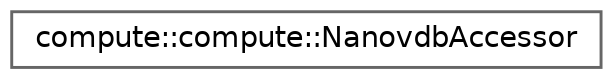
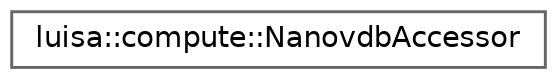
node "compute::compute::NanovdbAccessor": label "compute::compute::NanovdbAccessor" -> "luisa::compute::NanovdbAccessor"
